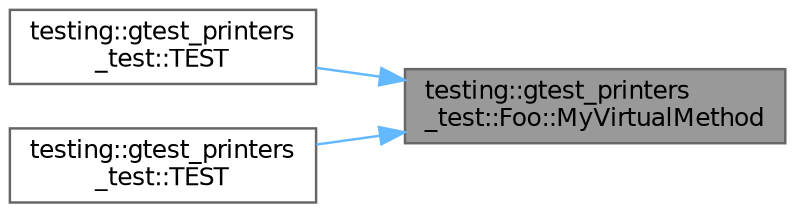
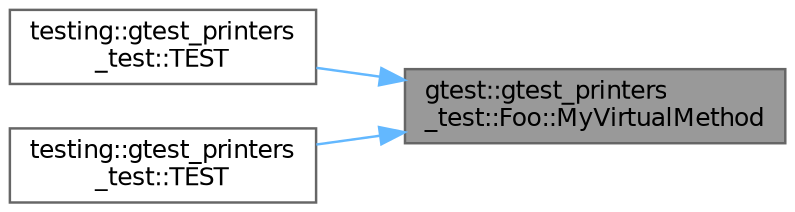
node "testing::gtest_printers _test::Foo::MyVirtualMethod": label "testing::gtest_printers _test::Foo::MyVirtualMethod" -> "gtest::gtest_printers _test::Foo::MyVirtualMethod"
